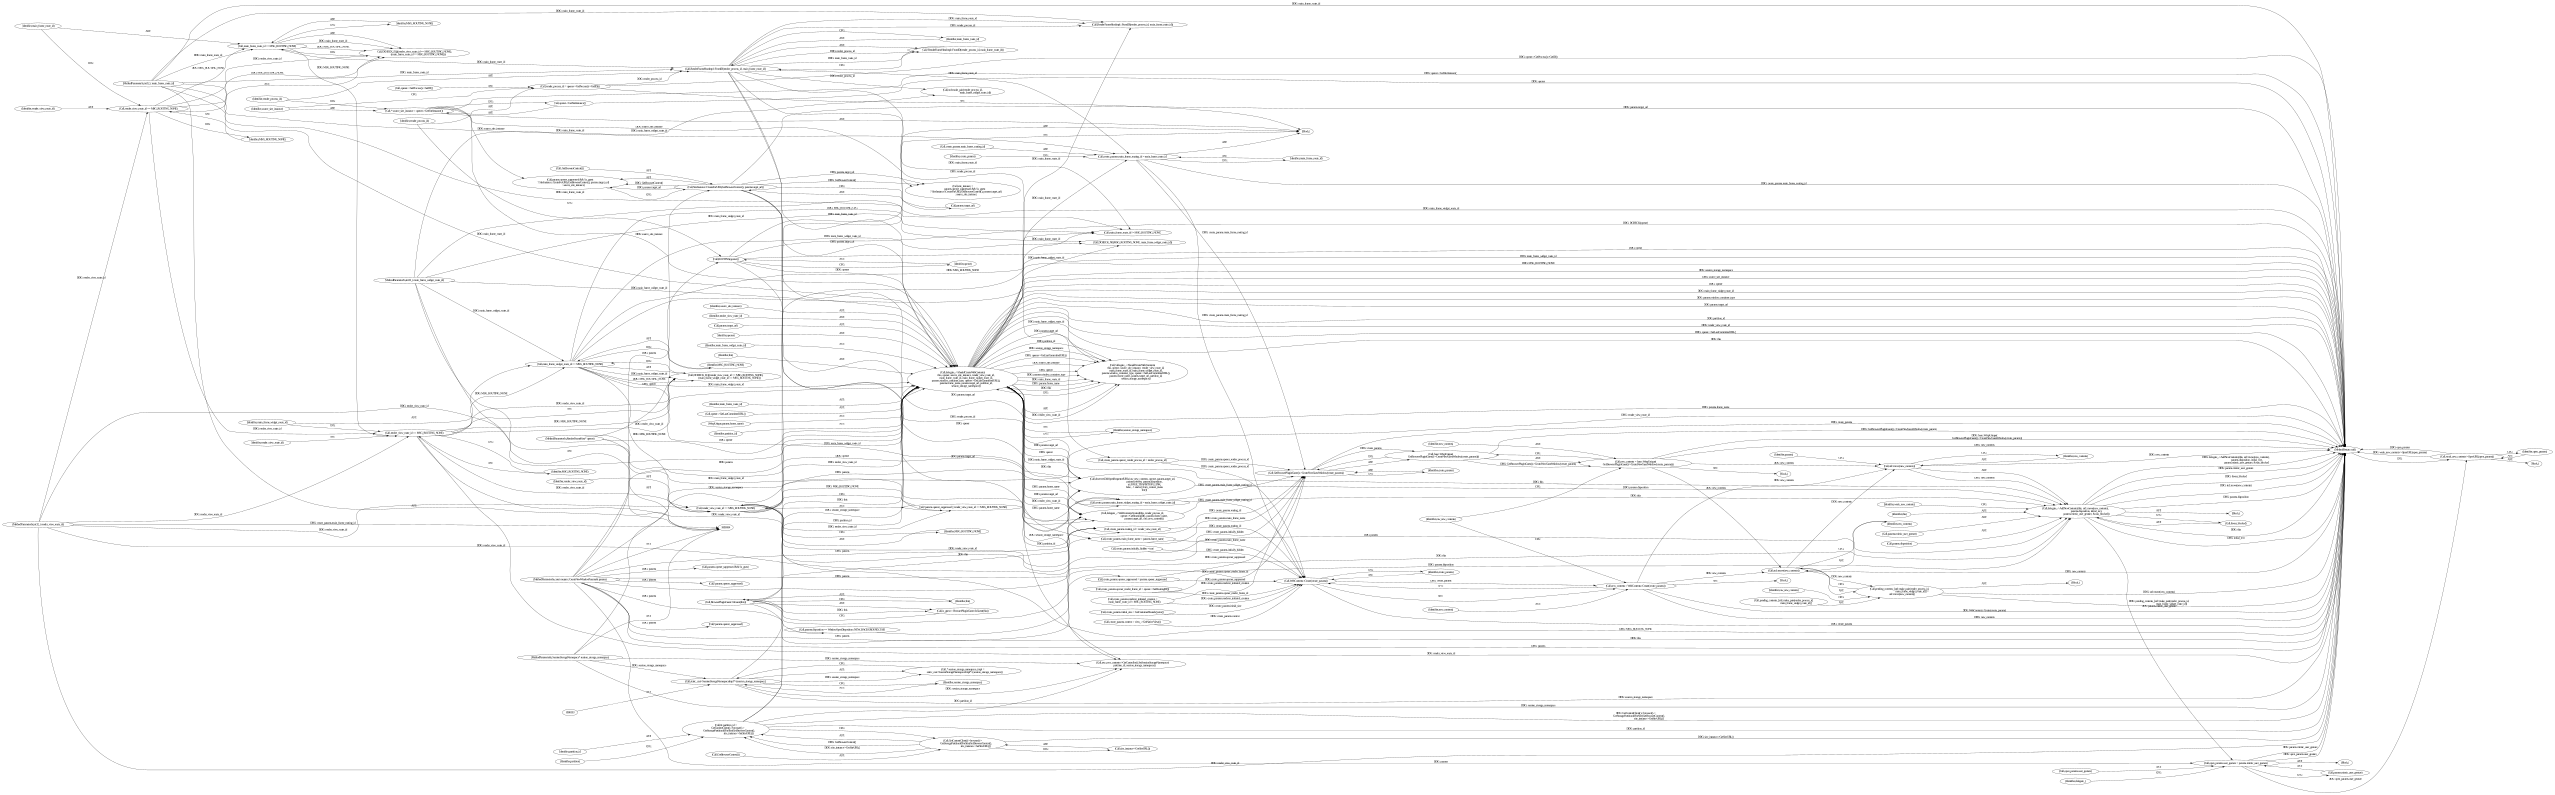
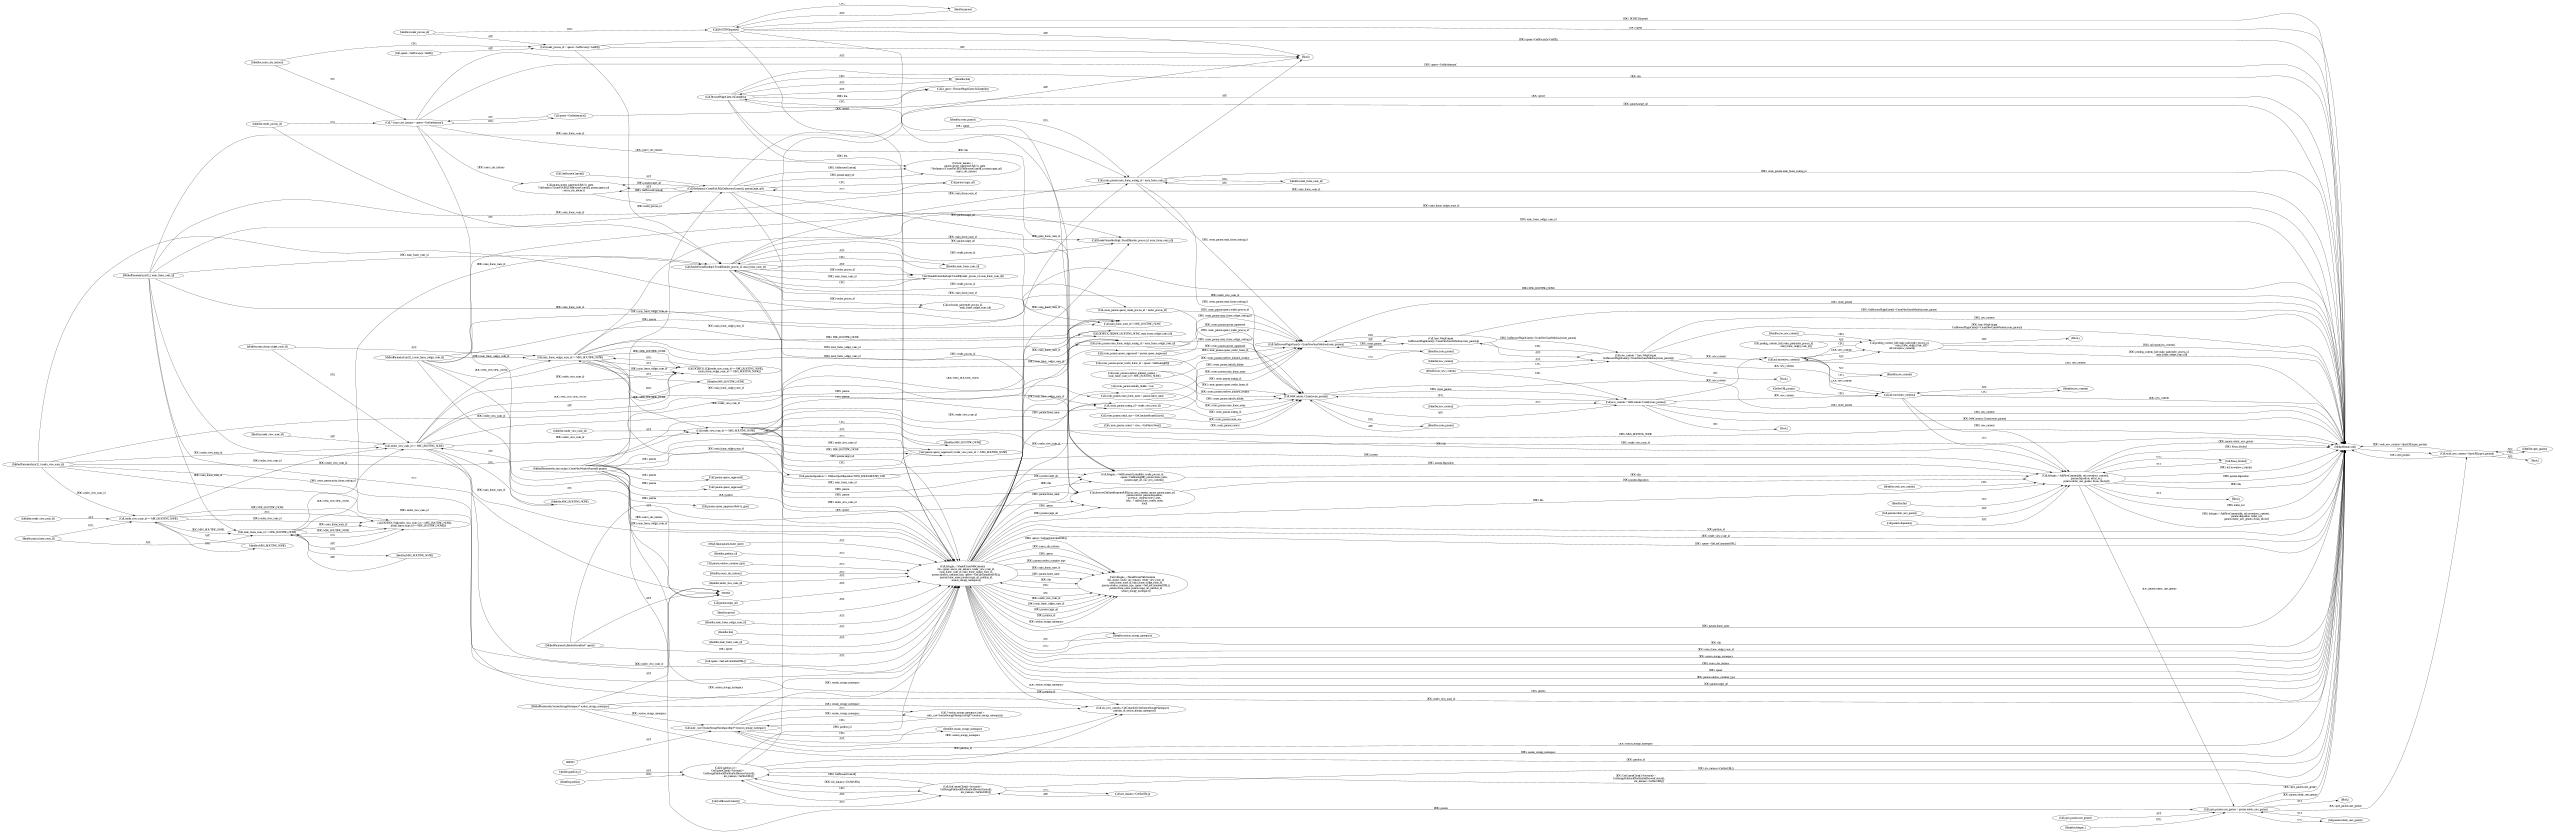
node "(Call,create_params.main_frame_routing_id)": removed
edge "(Call,main_frame_widget_route_id == MSG_ROUTING_NONE)" -> "(Call,main_frame_route_id != MSG_ROUTING_NONE)": label "DDG: MSG_ROUTING_CFG" -> "DDG: MSG_ROUTING_NONE"
edge "(MethodParameterIn,RenderFrameHost* opener)" -> "(Call,ROUTING(opener))": removed, label "DDG: opener"
node "(Identifier,params)": label "(Identifier,params)" -> "(GetSiteURL,params)"
node "(Call,params.window_container_type)": added
